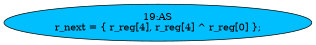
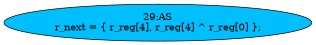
node "19:AS r_next = { r_reg[4], r_reg[4] ^ r_reg[0] };": label "19:AS r_next = { r_reg[4], r_reg[4] ^ r_reg[0] };" -> "29:AS r_next = { r_reg[4], r_reg[4] ^ r_reg[0] };"
